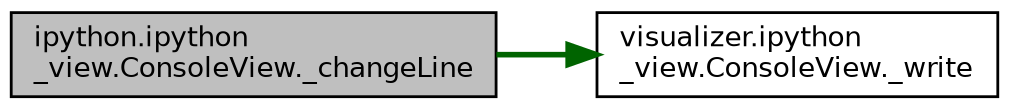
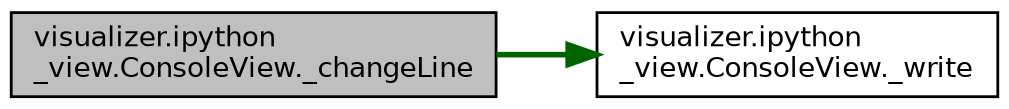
node "ipython.ipython _view.ConsoleView._changeLine": label "ipython.ipython _view.ConsoleView._changeLine" -> "visualizer.ipython _view.ConsoleView._changeLine"
